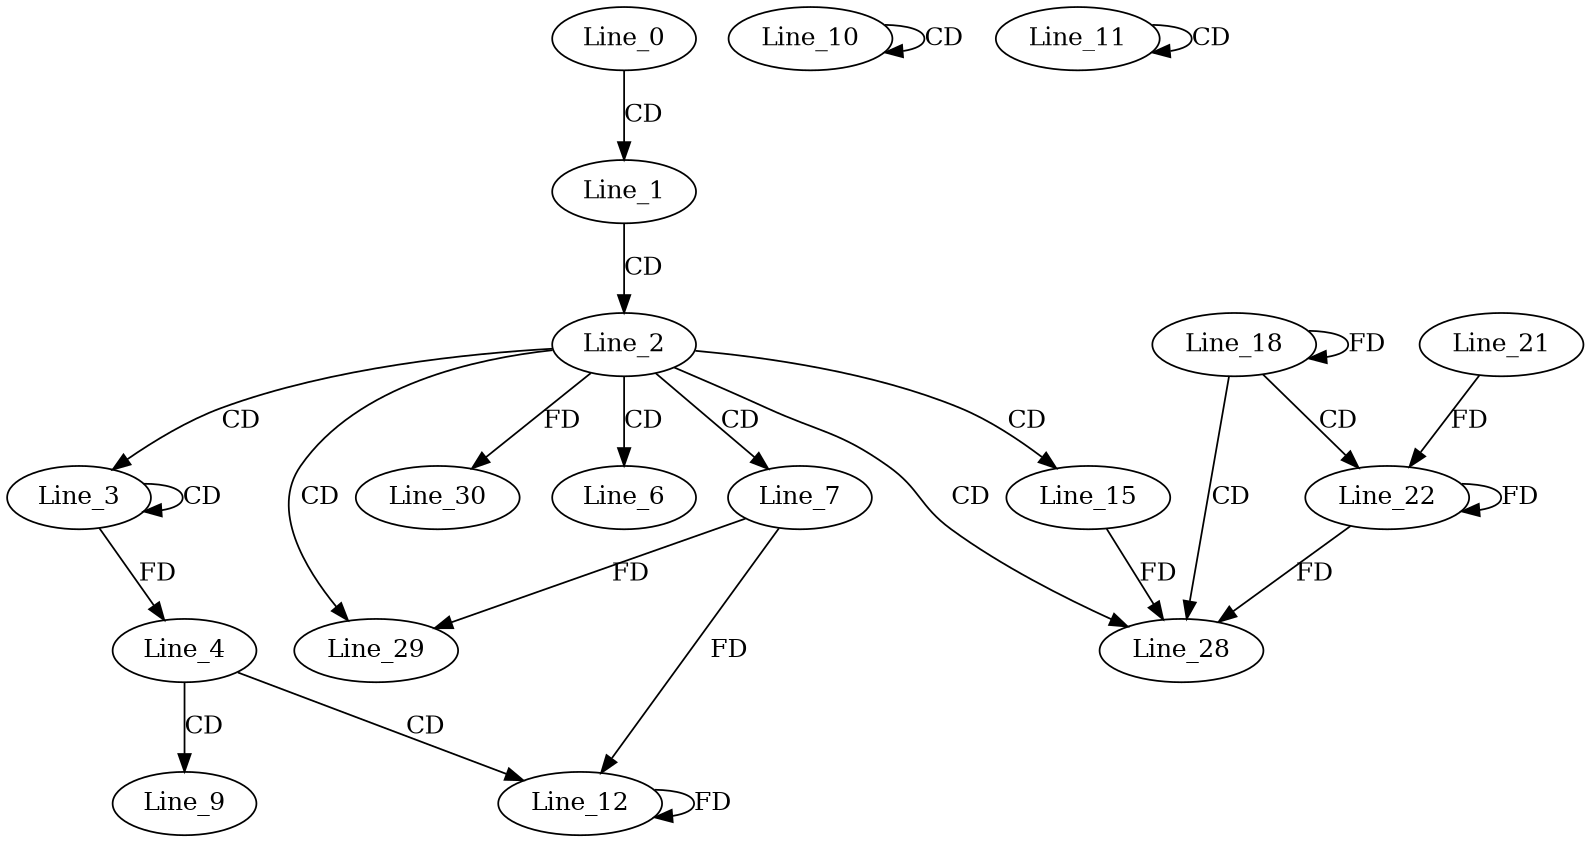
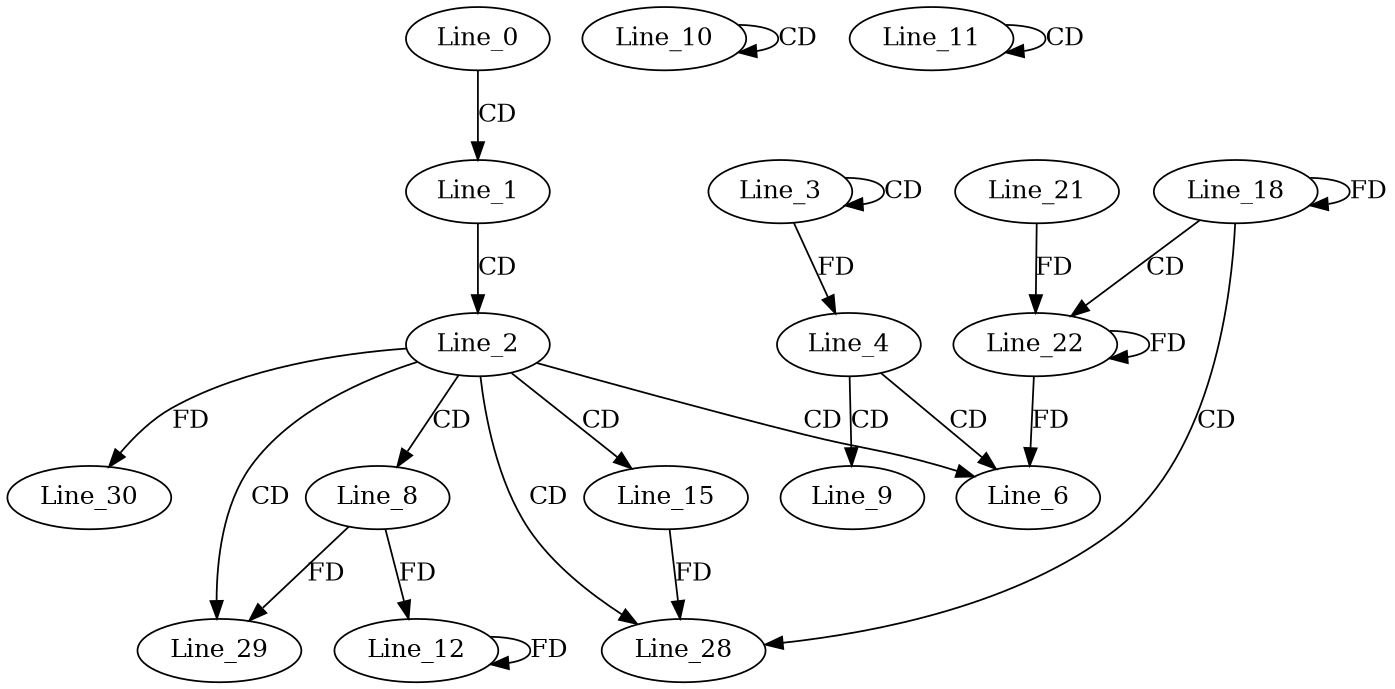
edge "Line_2" -> "Line_3": removed, label "CD"
node "Line_7": label "Line_7" -> "Line_8"
edge "Line_22" -> "Line_28": now "Line_22" -> "Line_6"
edge "Line_4" -> "Line_12": now "Line_4" -> "Line_6"
